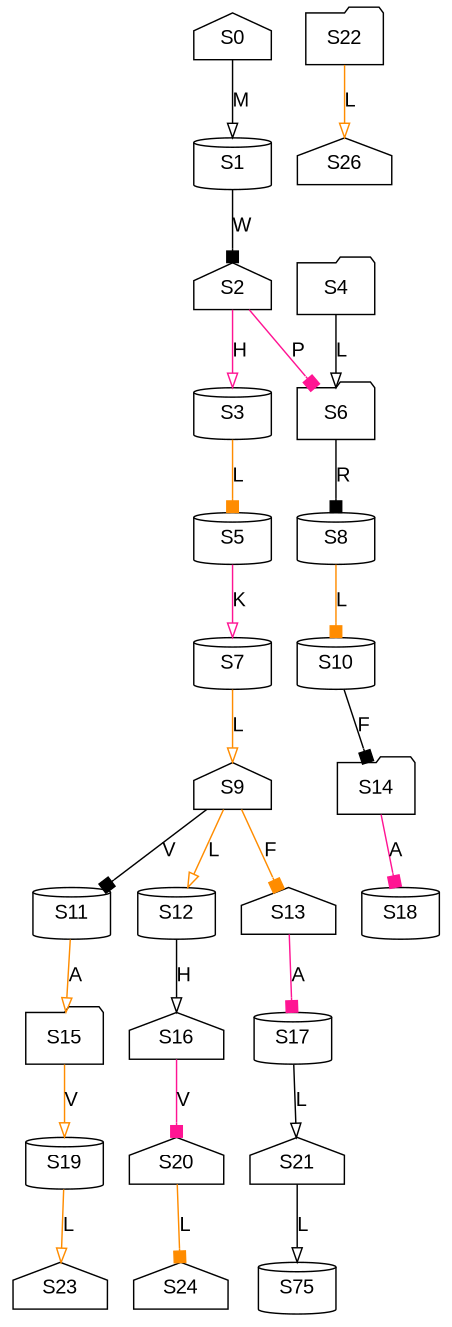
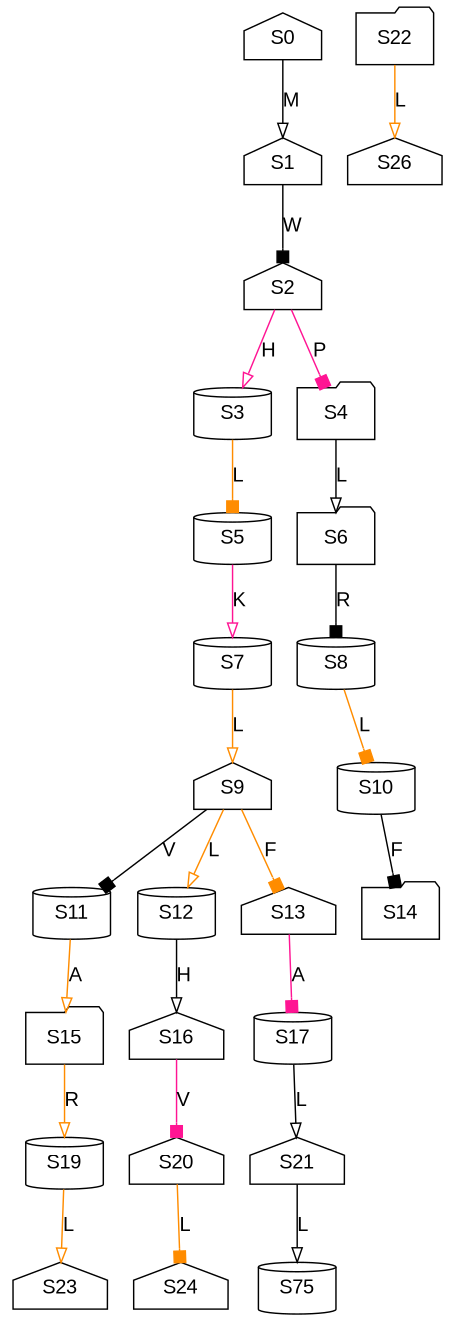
node "S1": shape cylinder -> house
edge "S2" -> "S6": now "S2" -> "S4"
node "S18": removed
edge "S15" -> "S19": label "V" -> "R"
